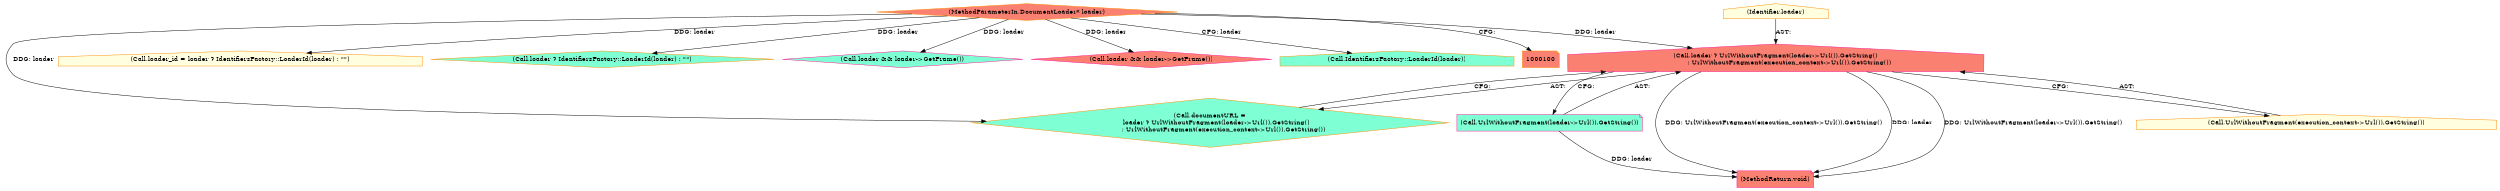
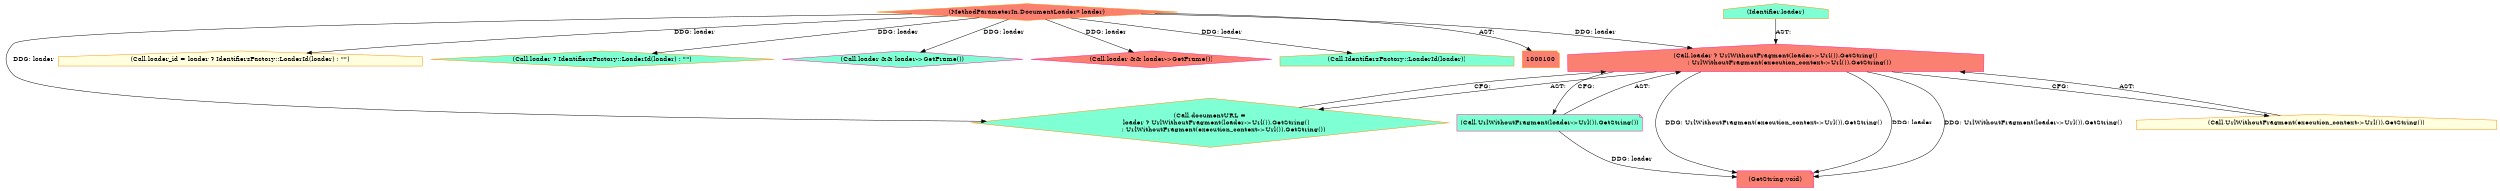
node "(Identifier,loader)": fillcolor lightyellow -> aquamarine
edge "(MethodParameterIn,DocumentLoader* loader)" -> "(Call,IdentifiersFactory::LoaderId(loader))": label "CFG: loader" -> "DDG: loader"
edge "(MethodParameterIn,DocumentLoader* loader)" -> "1000100": label "CFG: " -> "AST: "
node "(MethodReturn,void)": label "(MethodReturn,void)" -> "(GetString,void)"
